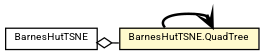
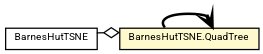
edge "BarnesHutTSNE.QuadTree" -> "BarnesHutTSNE": reversed
